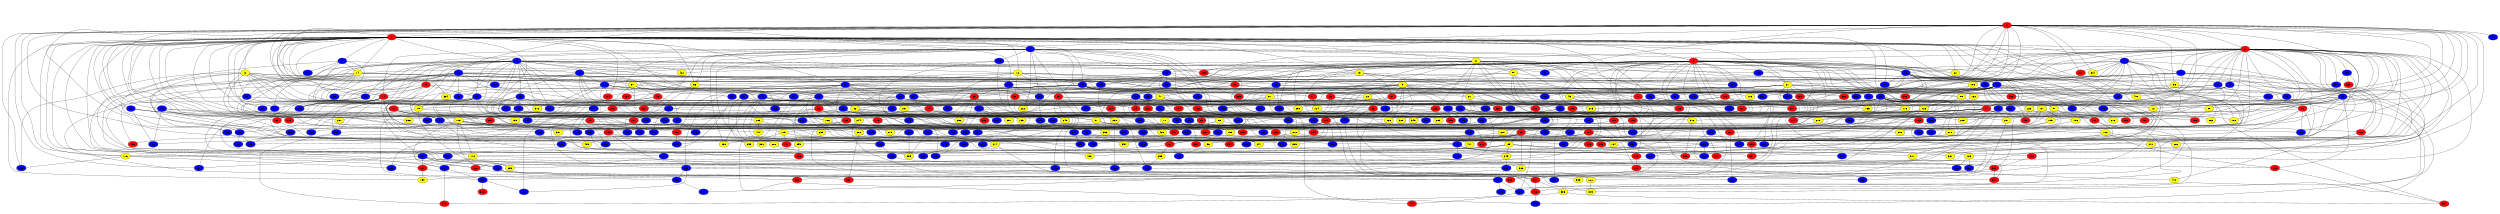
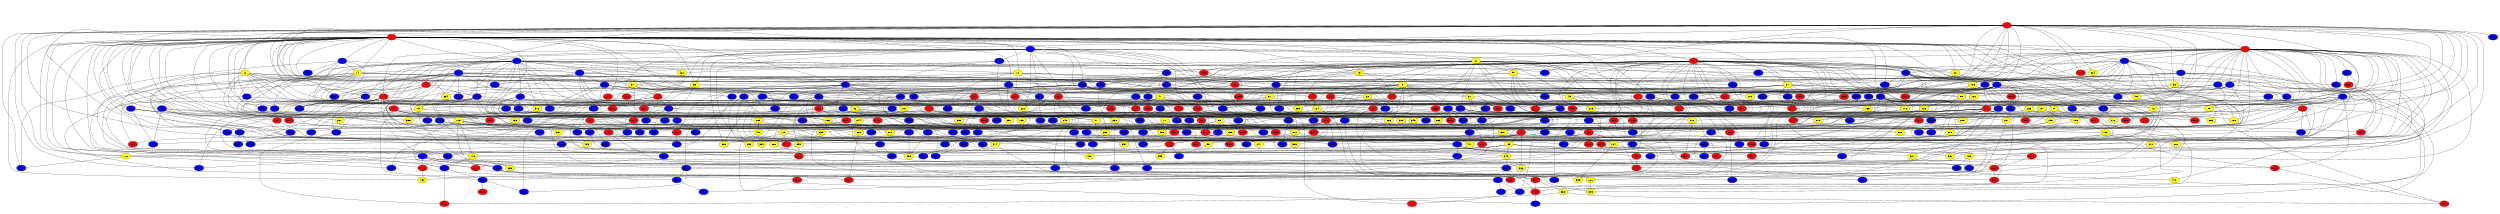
edge "19" -- "273": removed
edge "91" -- "428": now "91" -- "96"
edge "107" -- "309": now "107" -- "248"
edge "164" -- "383": added
